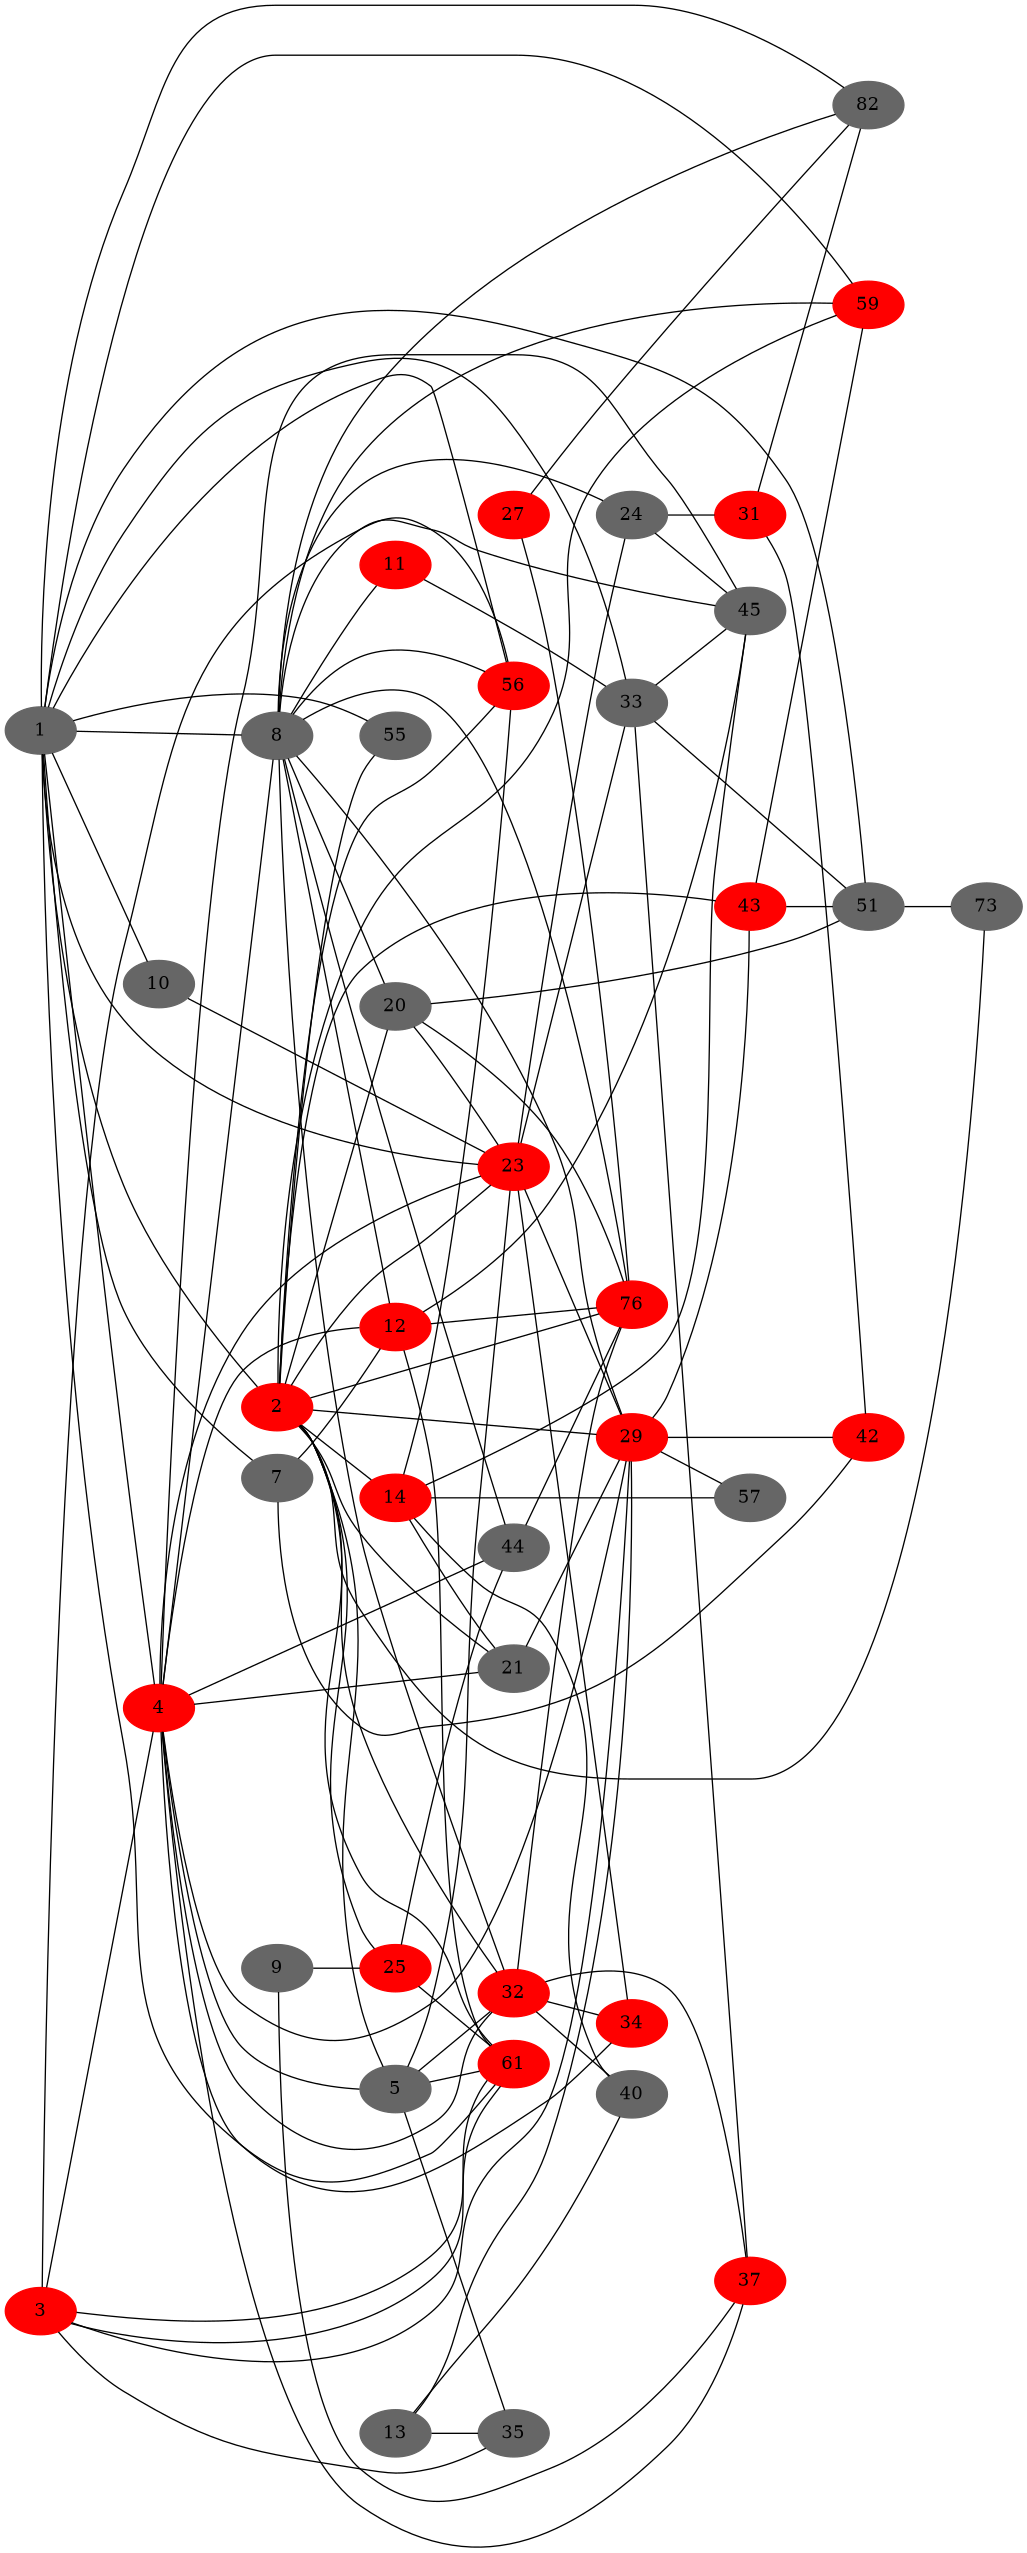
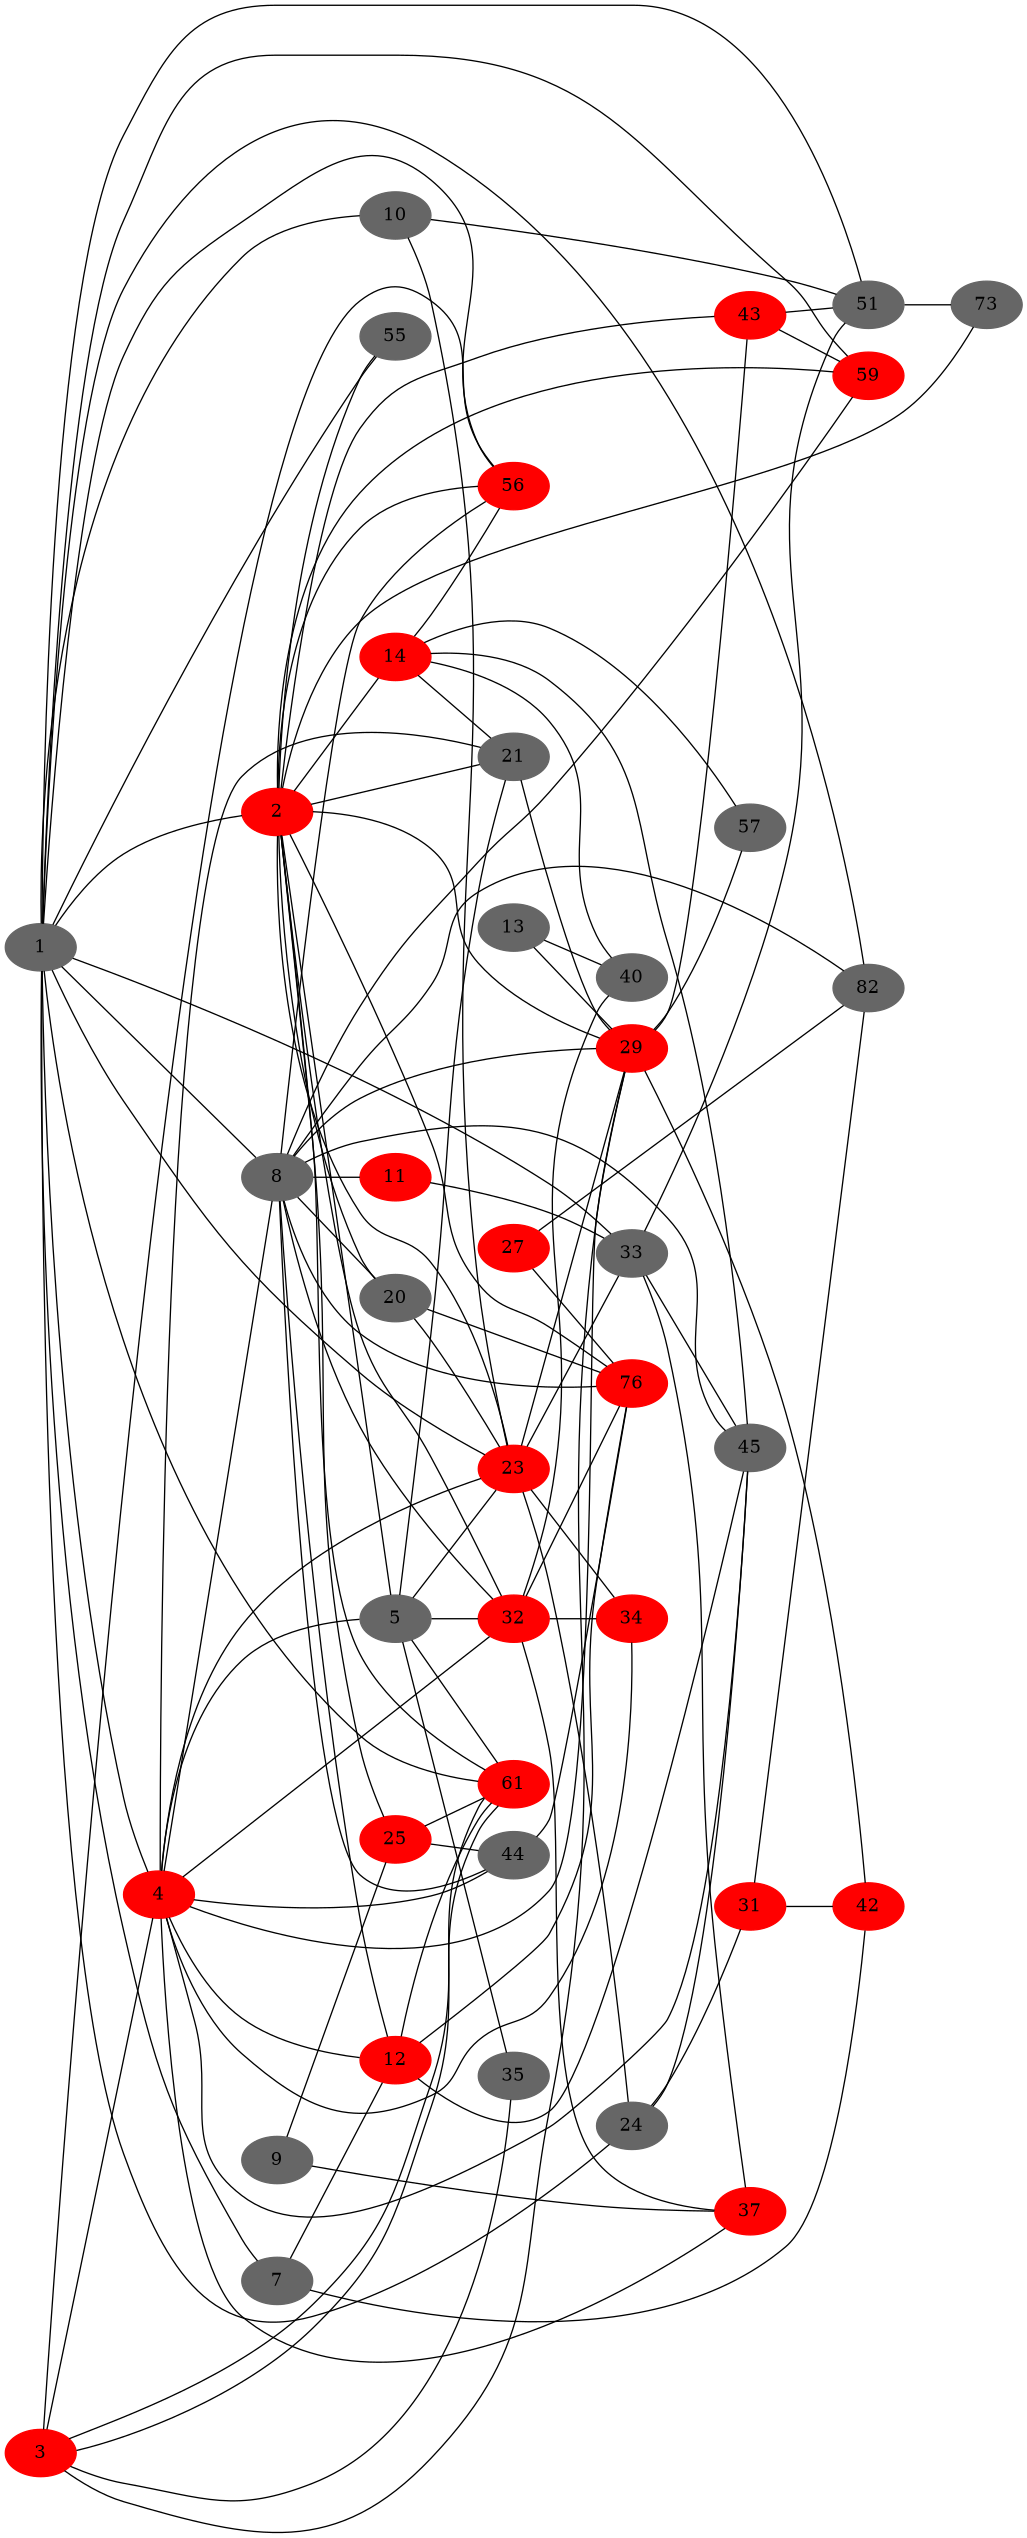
edge "24" -- "8": now "24" -- "1"
edge "51" -- "20": now "51" -- "10"
edge "21" -- "5": added
edge "13" -- "35": removed
